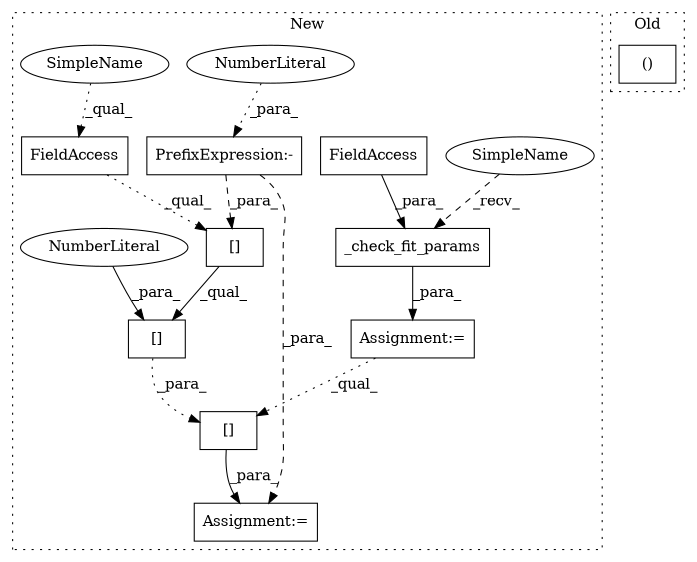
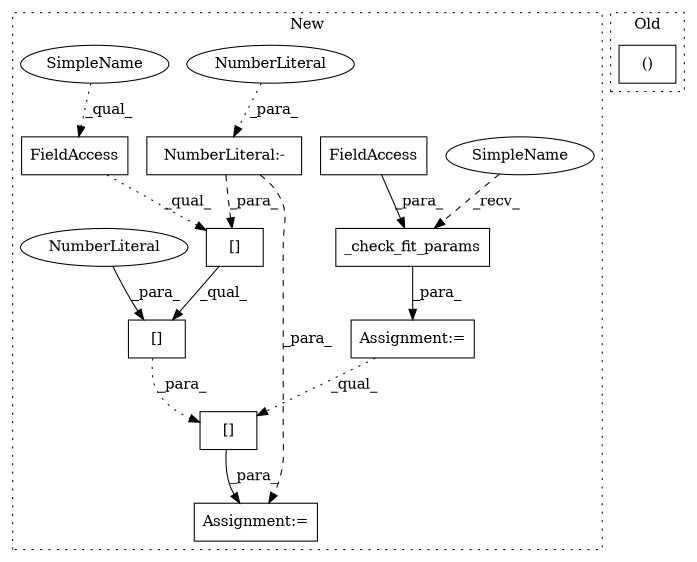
node "PrefixExpression:-": label "PrefixExpression:-" -> "NumberLiteral:-"
